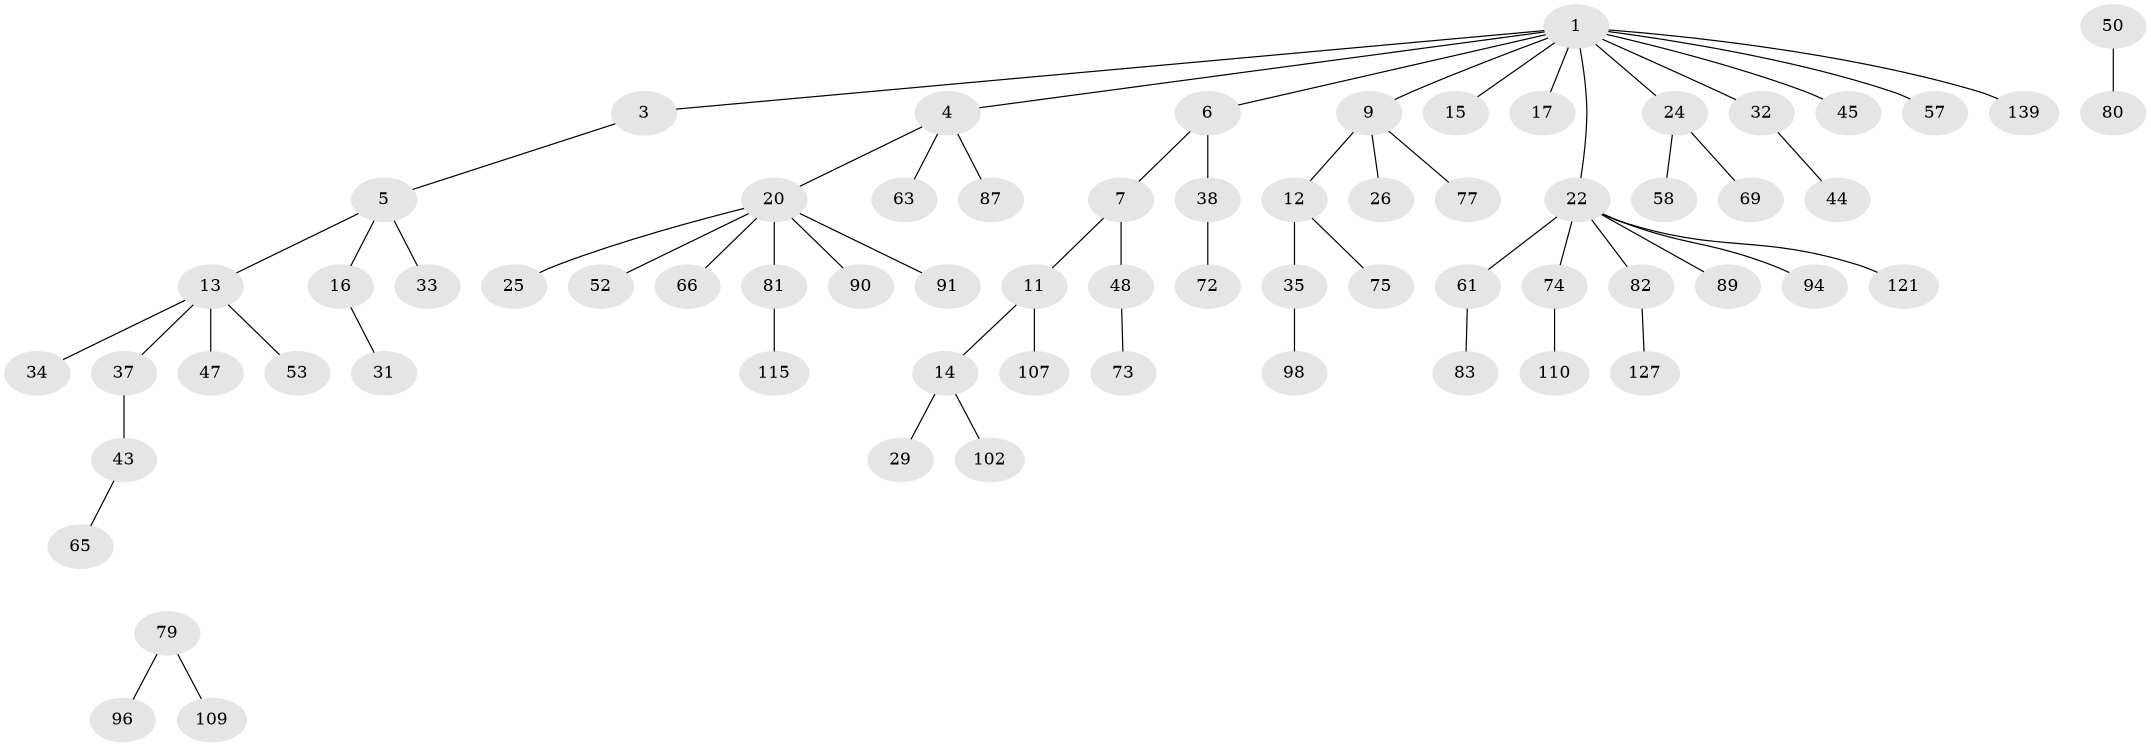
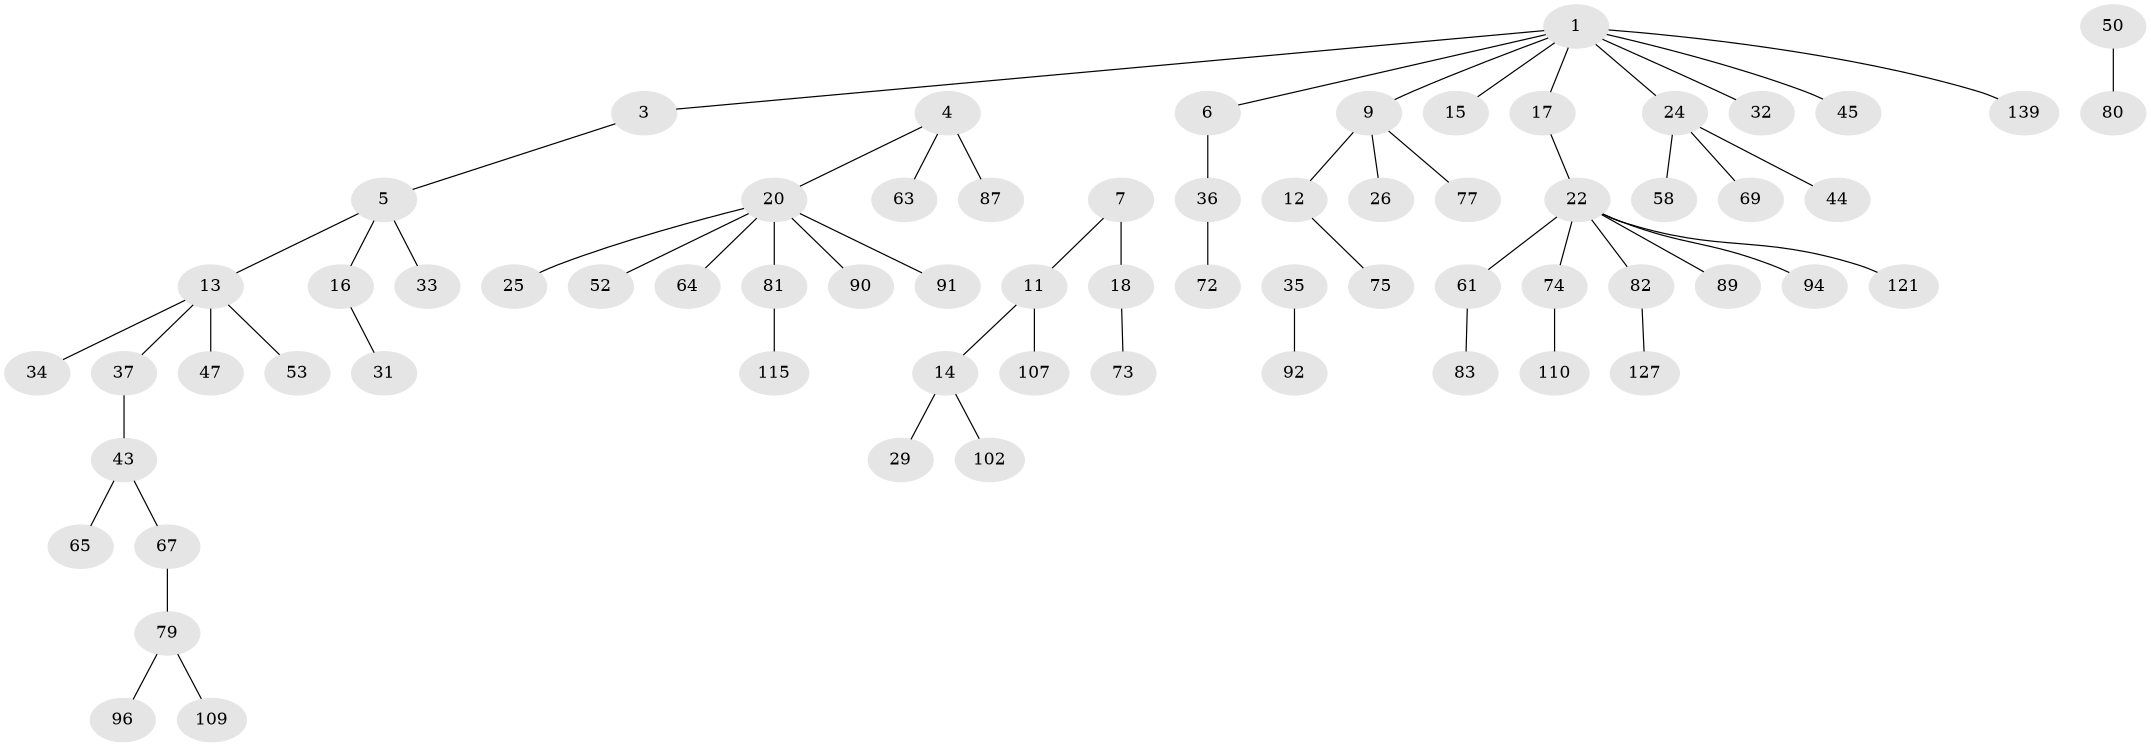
edge "1" -- "4": removed
edge "1" -- "22": now "17" -- "22"
node "57": removed
edge "6" -- "7": removed
edge "32" -- "44": now "24" -- "44"
node "38": label "38" -> "36"
edge "12" -- "35": removed
node "66": label "66" -> "64"
node "48": label "48" -> "18"
node "98": label "98" -> "92"
node "67": added
